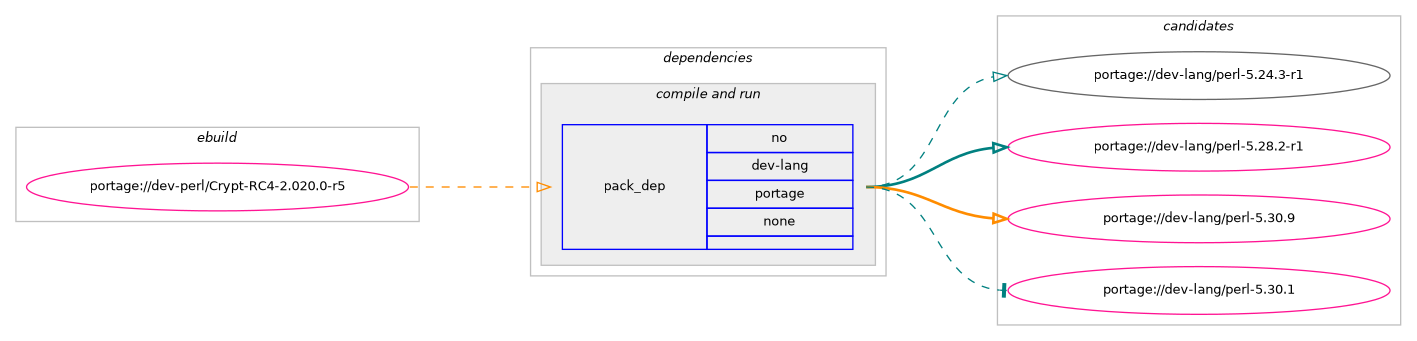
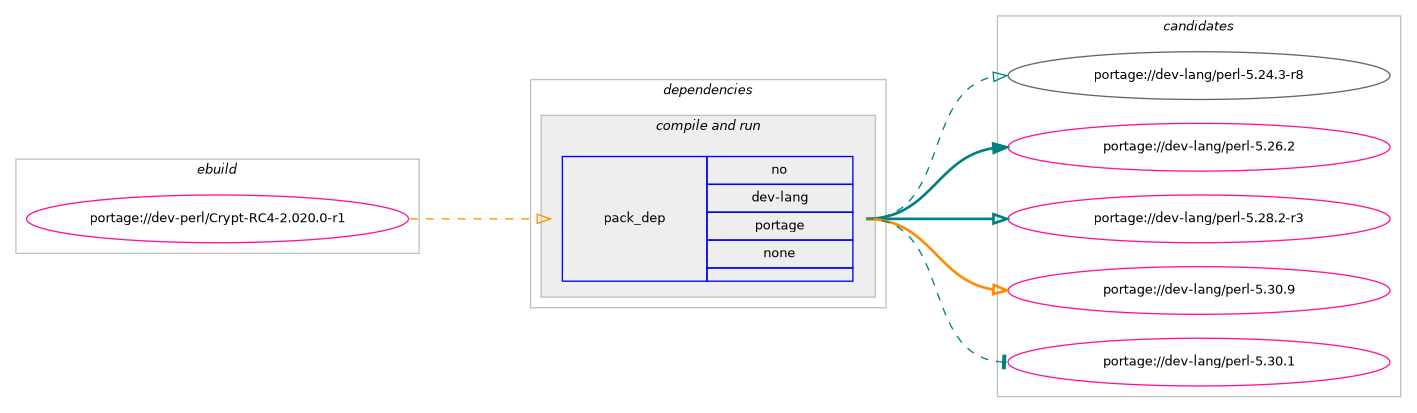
node "portage://dev-lang/perl-5.24.3-r1": label "portage://dev-lang/perl-5.24.3-r1" -> "portage://dev-lang/perl-5.24.3-r8"
node "portage://dev-lang/perl-5.28.2-r1": label "portage://dev-lang/perl-5.28.2-r1" -> "portage://dev-lang/perl-5.28.2-r3"
node "portage://dev-lang/perl-5.26.2": added
node "portage://dev-perl/Crypt-RC4-2.020.0-r5": label "portage://dev-perl/Crypt-RC4-2.020.0-r5" -> "portage://dev-perl/Crypt-RC4-2.020.0-r1"
